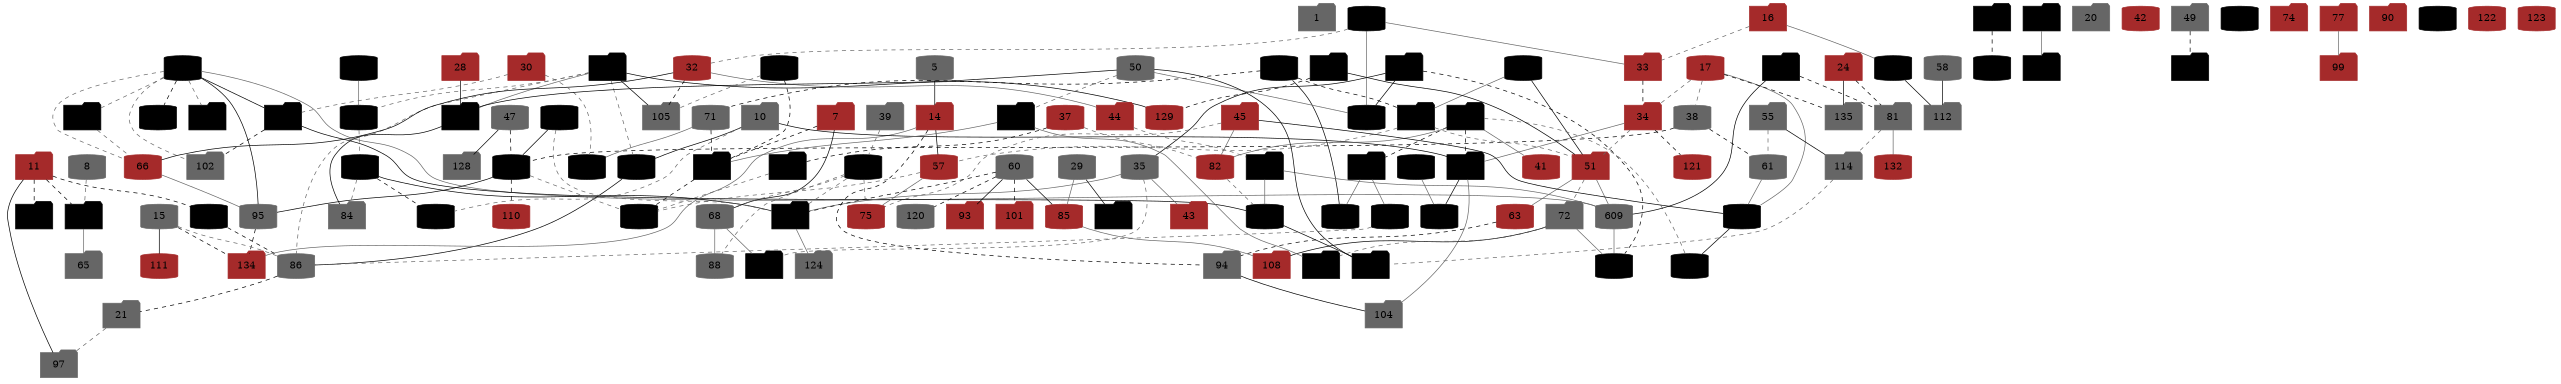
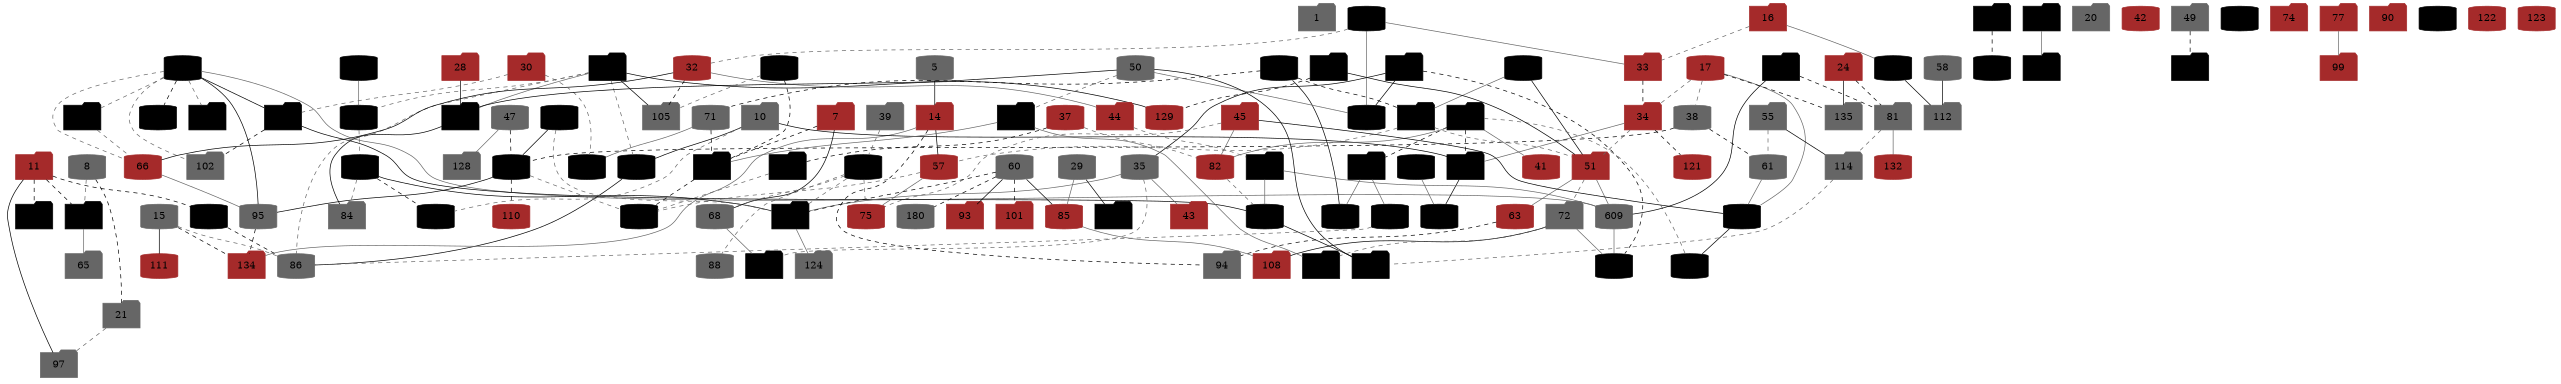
edge "47" -- "128": color black -> gray40
node "120": label "120" -> "180"
edge "68" -- "88": removed
edge "86" -- "21": now "8" -- "21"
node "104": removed
